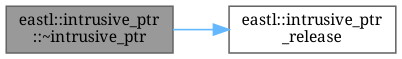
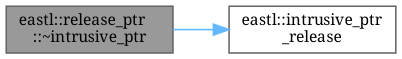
node "eastl::intrusive_ptr ::~intrusive_ptr": label "eastl::intrusive_ptr ::~intrusive_ptr" -> "eastl::release_ptr ::~intrusive_ptr"
